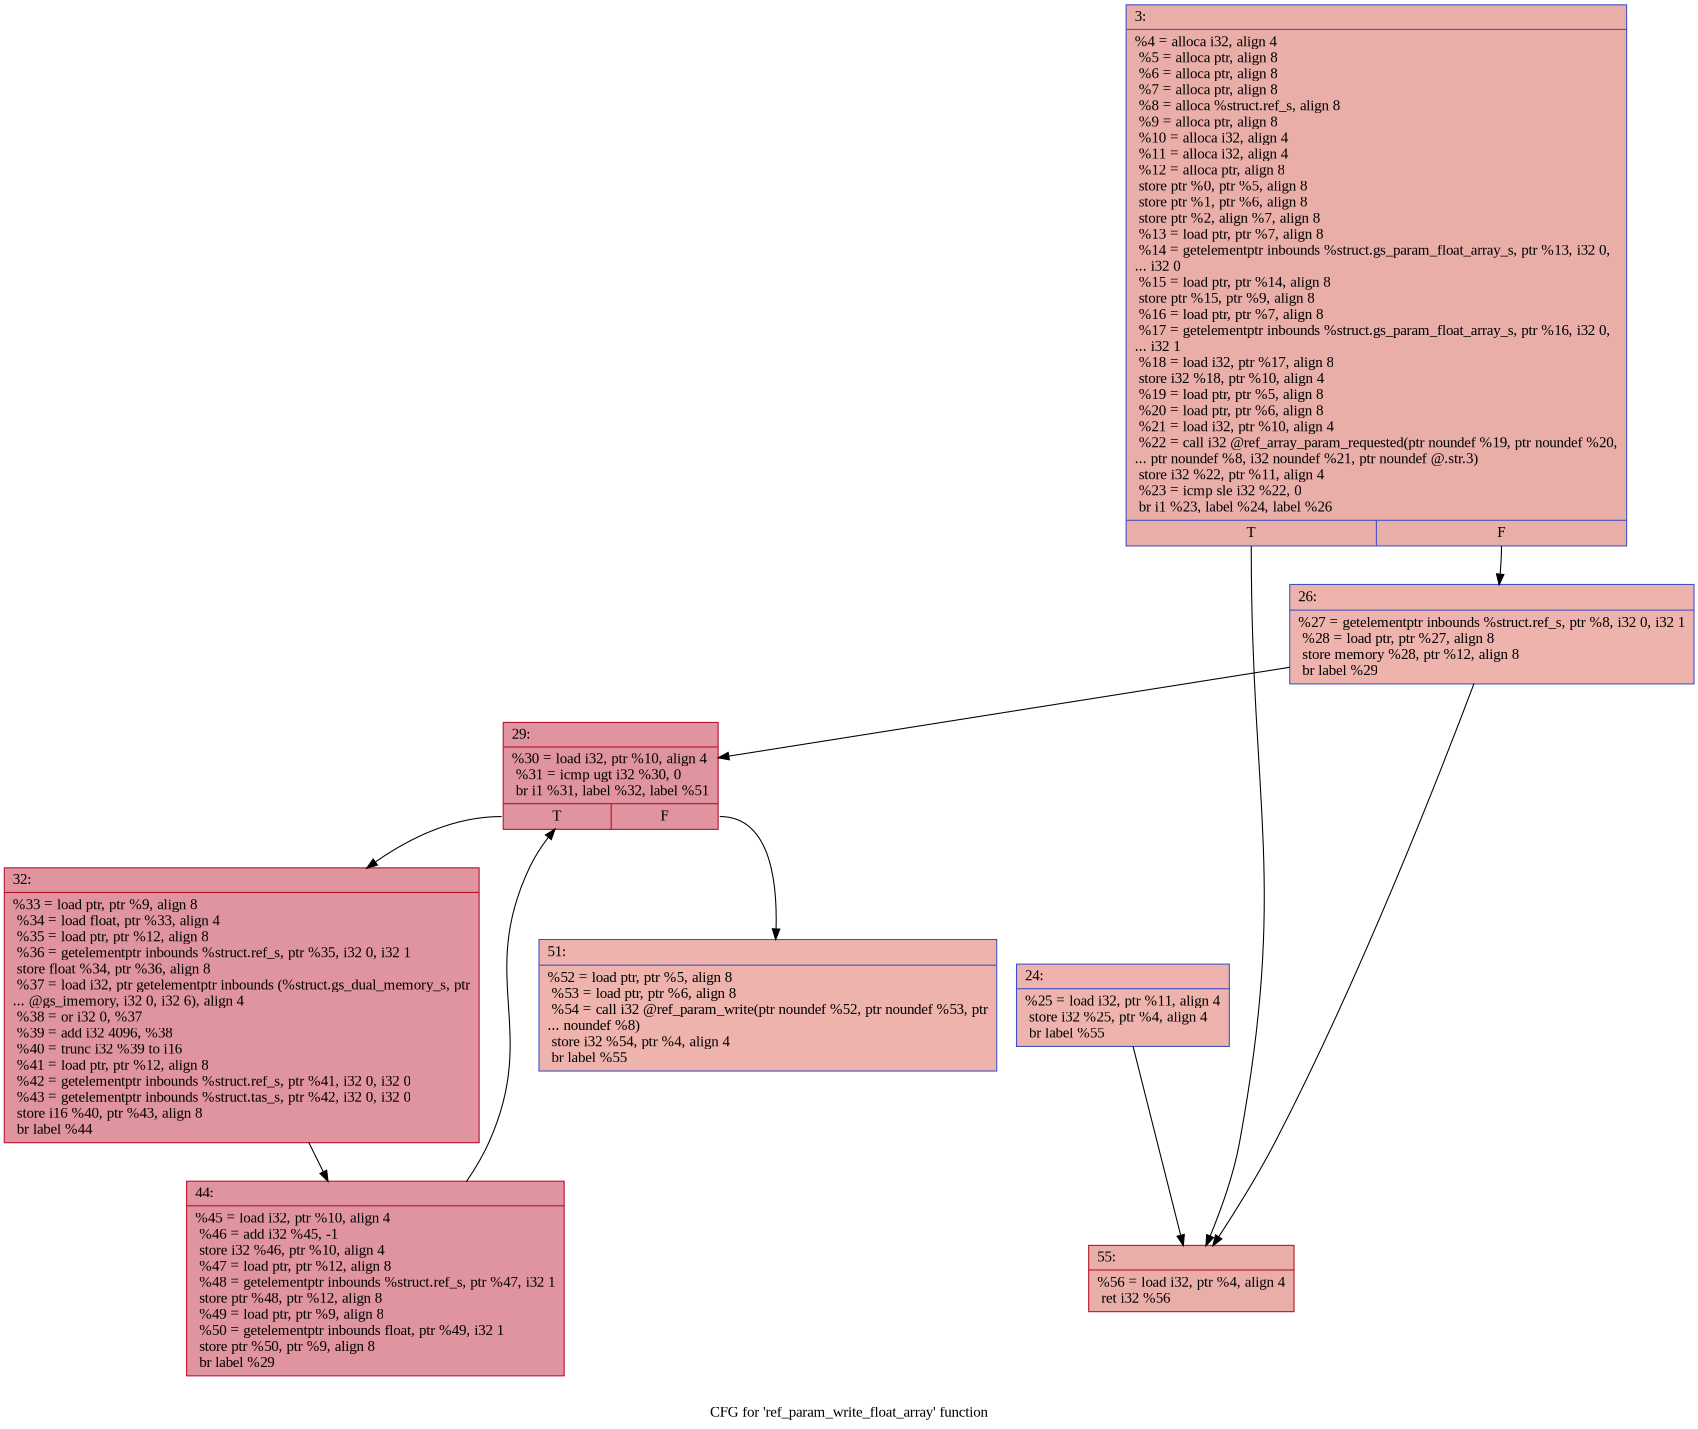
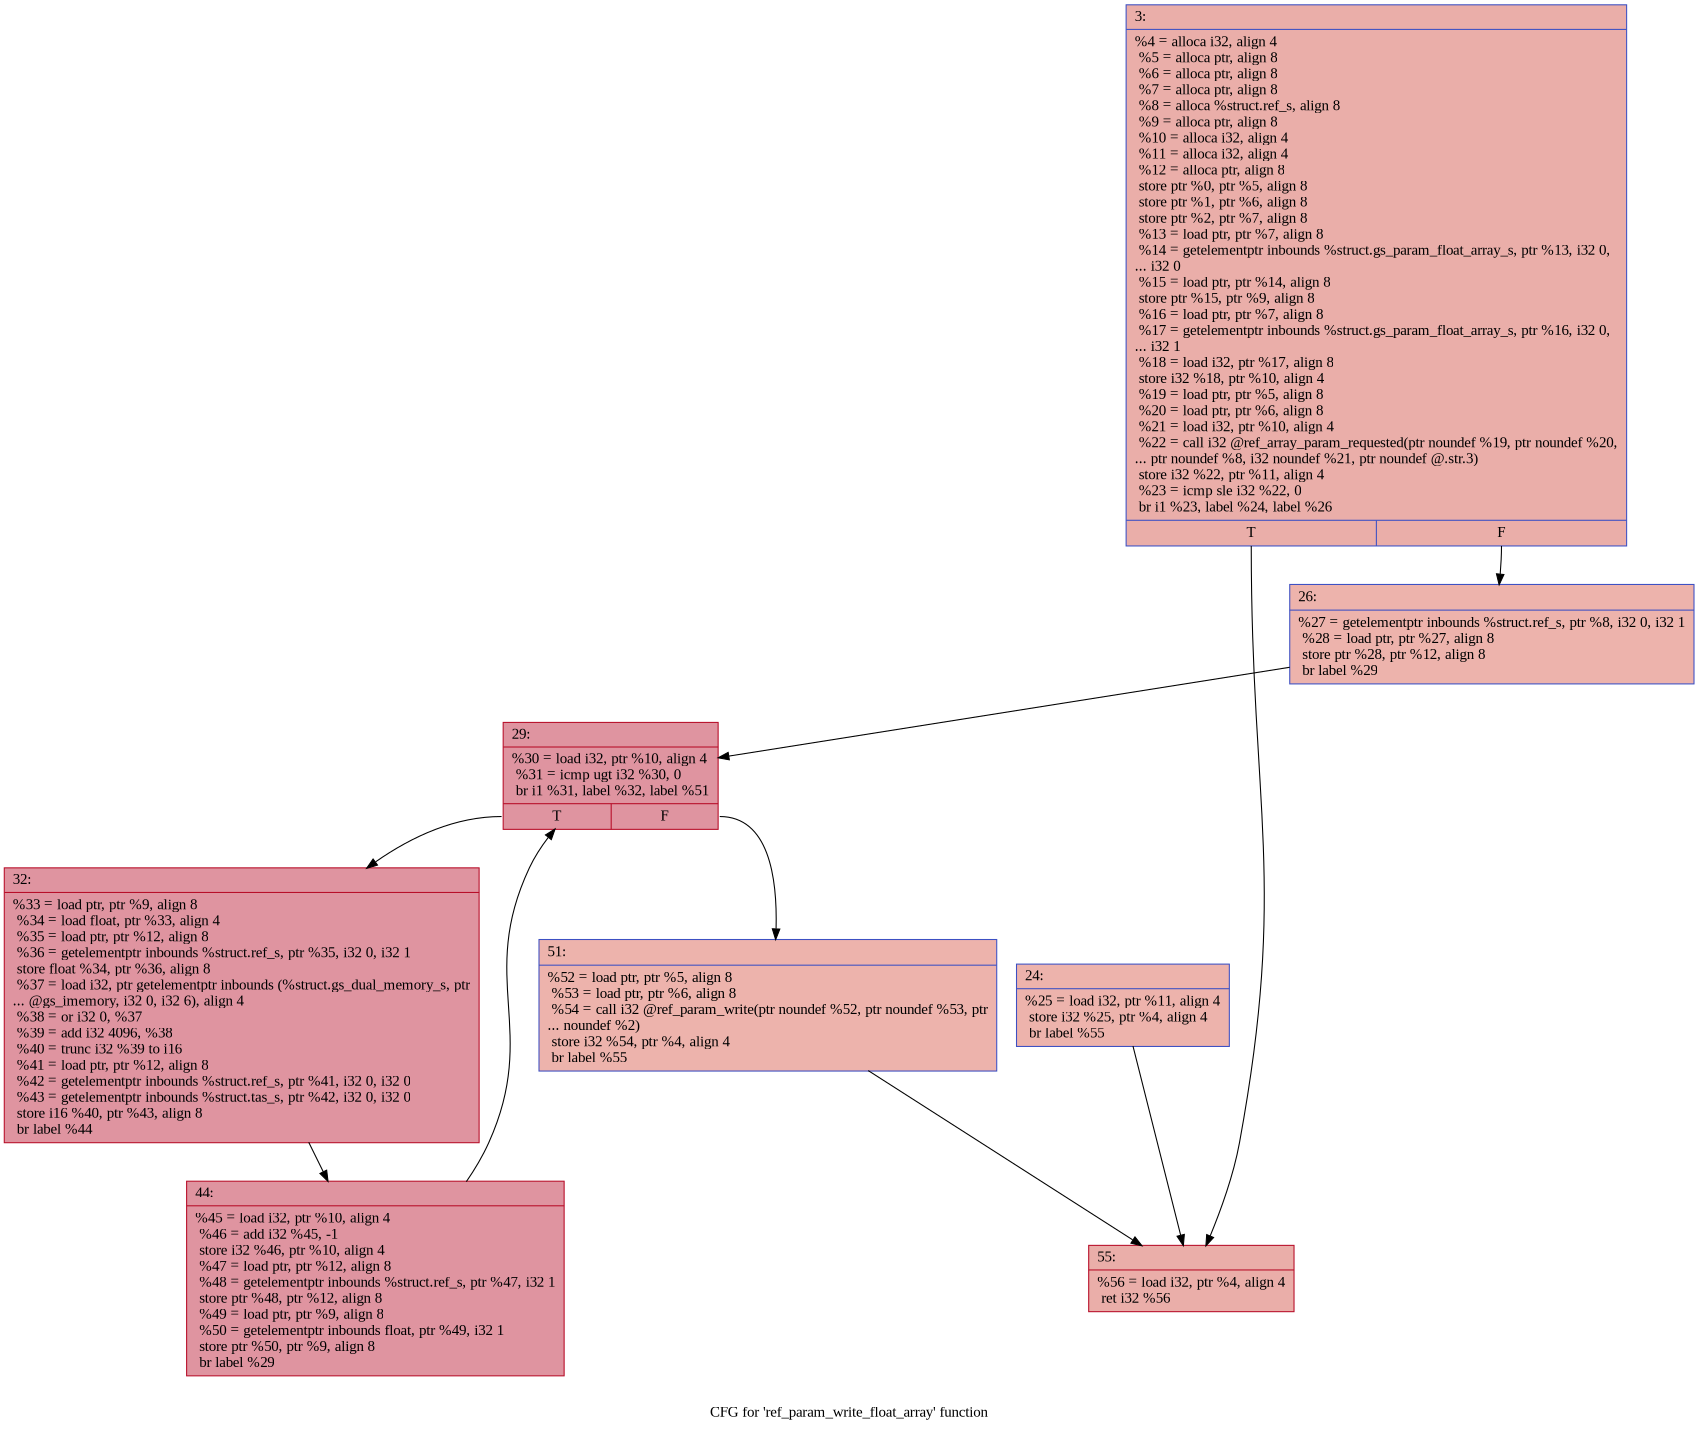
node "3:": text "store ptr %2, align %7, align 8" -> "store ptr %2, ptr %7, align 8"
node "26:": text "store memory %28, ptr %12, align 8" -> "store ptr %28, ptr %12, align 8"
edge "26:" -> "55:": now "51:" -> "55:"
node "51:": text "... noundef %8)" -> "... noundef %2)"
